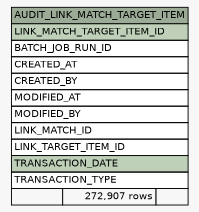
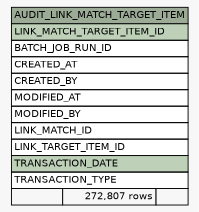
node "AUDIT_LINK_MATCH_TARGET_ITEM": text "272,907 rows" -> "272,807 rows"
